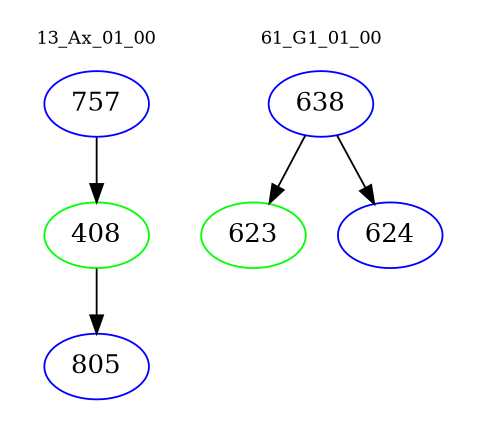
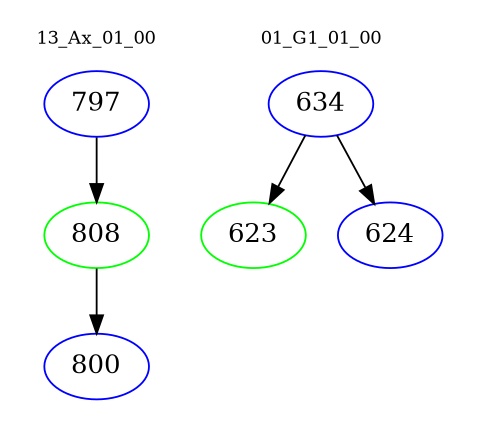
cluster "61_G1_01_00": label "61_G1_01_00" -> "01_G1_01_00"
node "757": label "757" -> "797"
node "638": label "638" -> "634"
node "408": label "408" -> "808"
node "805": label "805" -> "800"
